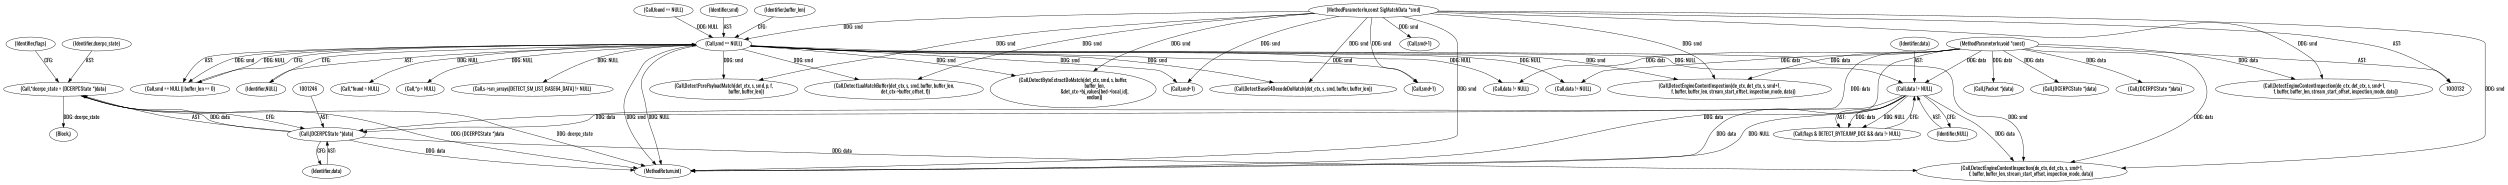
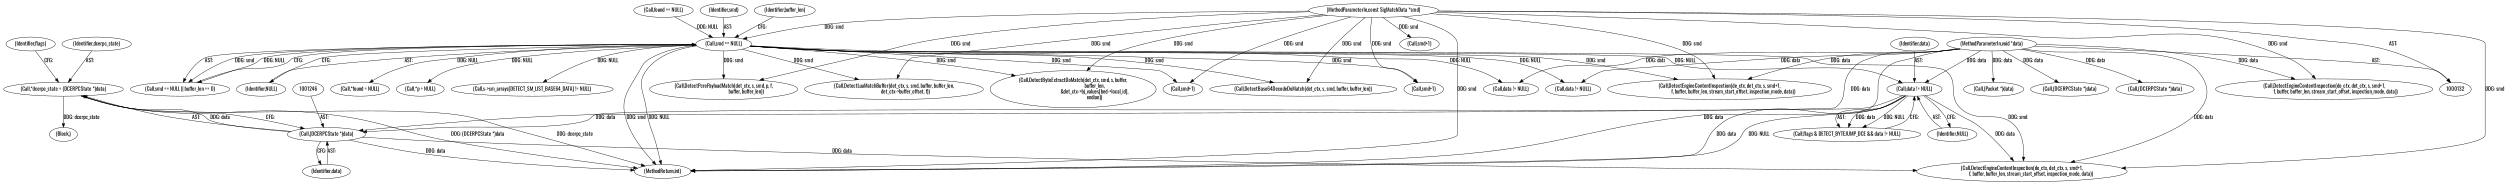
node "(MethodParameterIn,void *const)": label "(MethodParameterIn,void *const)" -> "(MethodParameterIn,void *data)"
